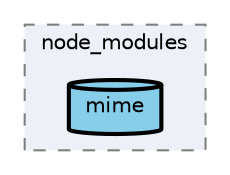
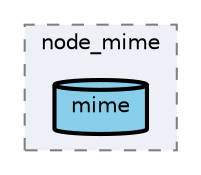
cluster "node_modules": label "node_modules" -> "node_mime"
